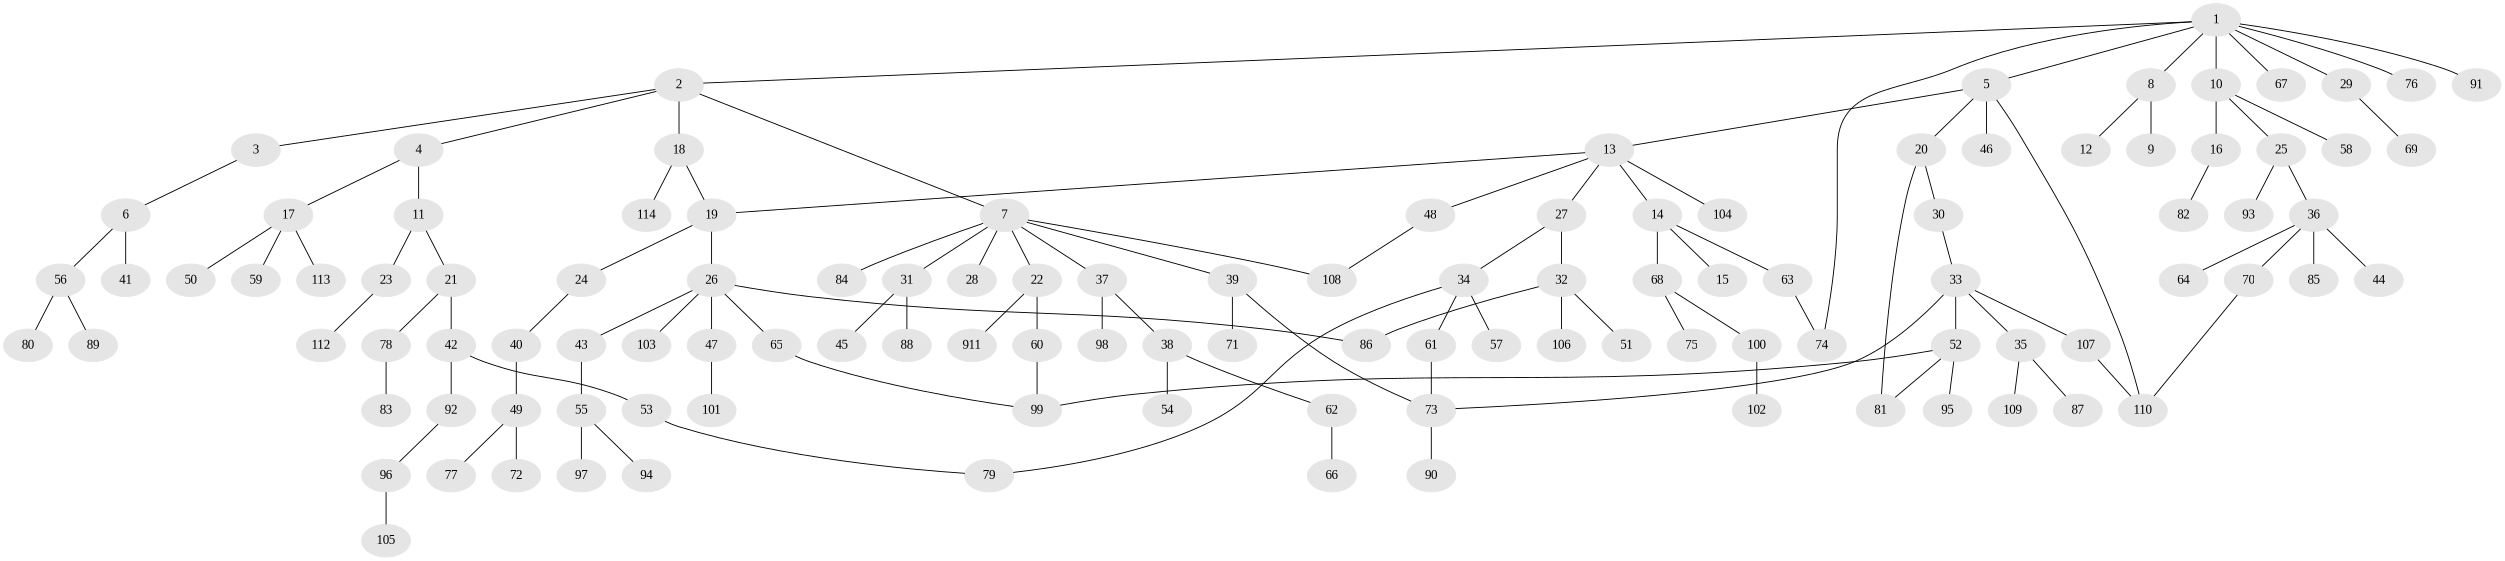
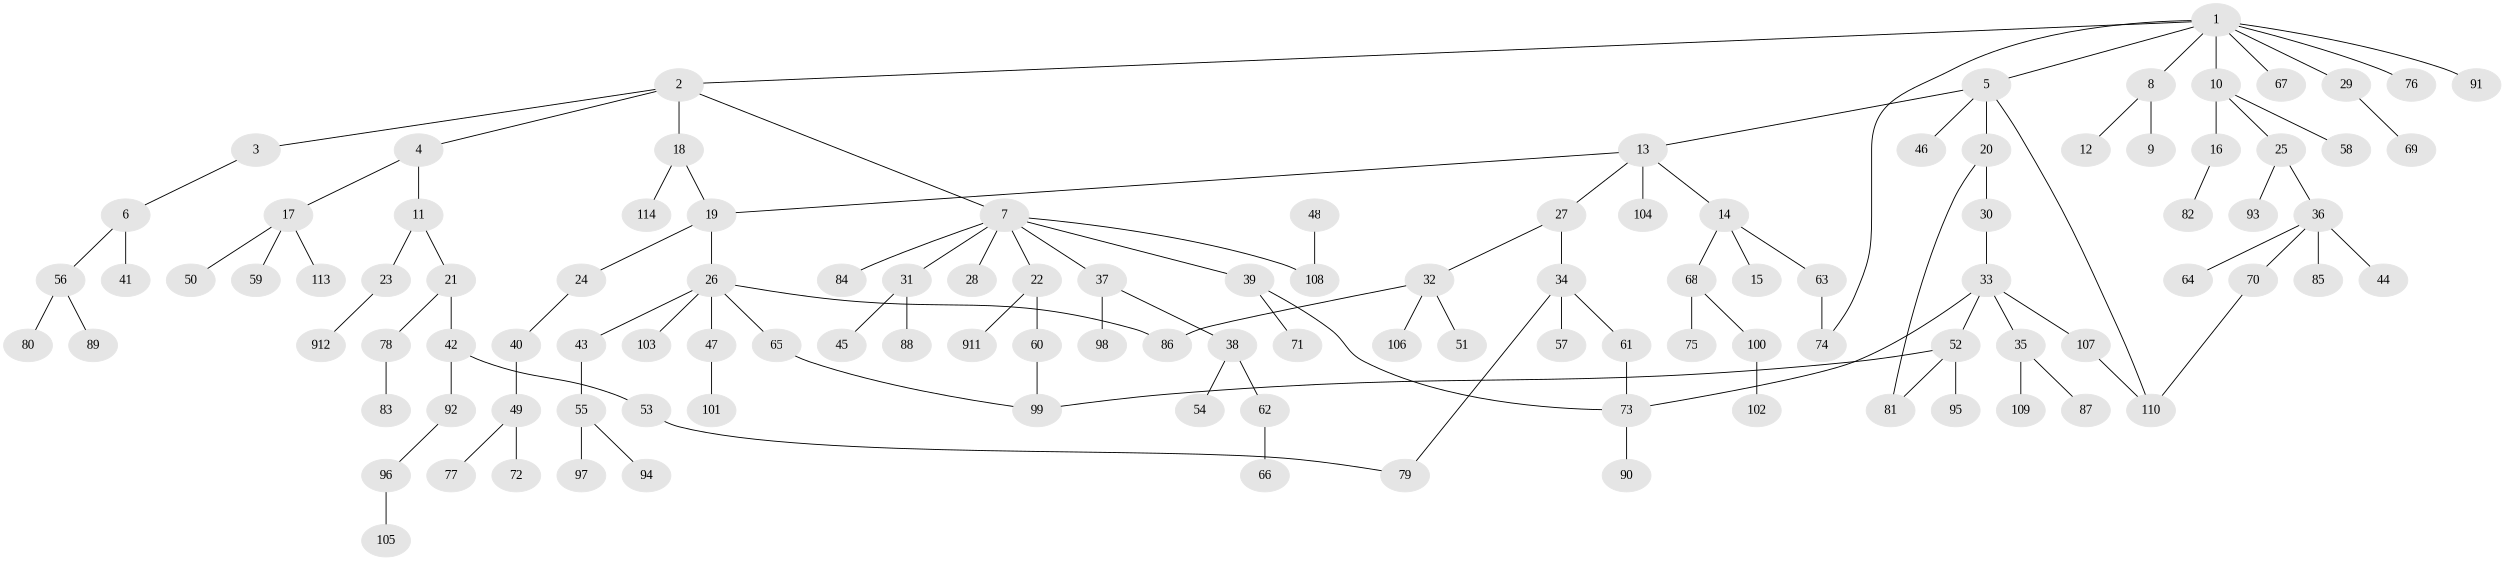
edge "13" -- "48": removed
node "112": label "112" -> "912"
